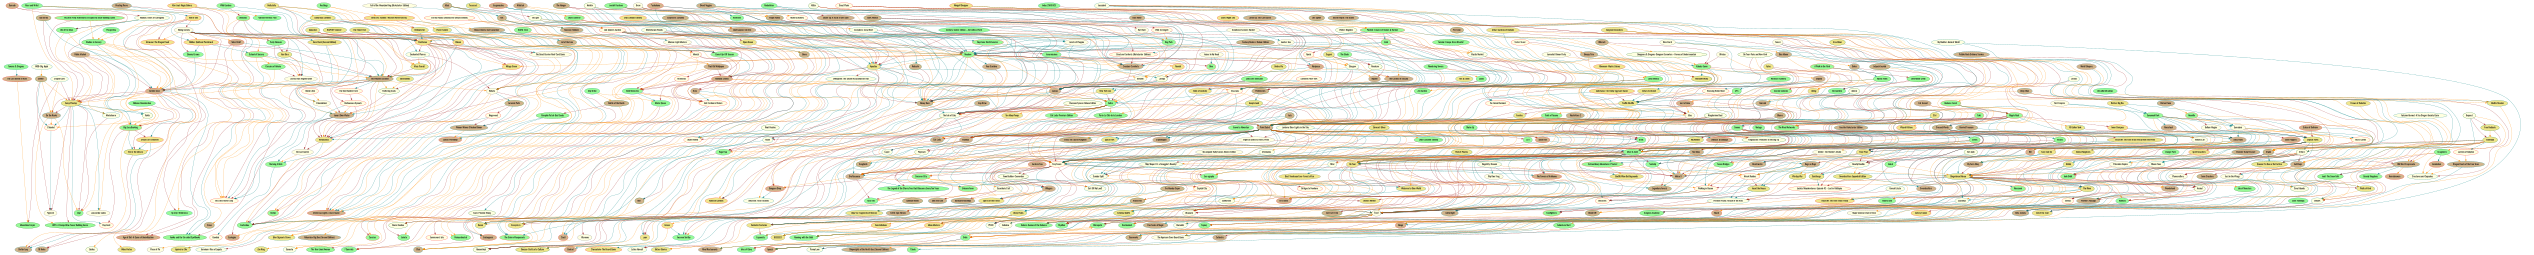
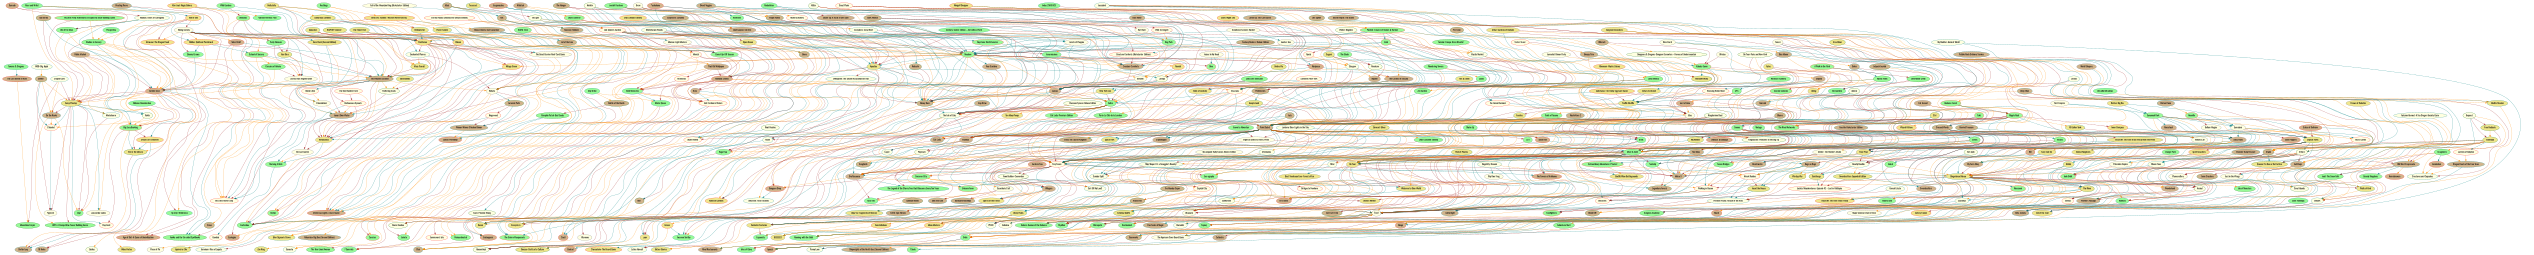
edge "The Whatnot Cabinet" -> "The One Hundred Torii": now "The Whatnot Cabinet" -> "Thieves Den"
edge "MonsDRAWsity" -> "Point Salad": removed
edge "Bellum Magica" -> "Gingerbread House": now "Good Puppers" -> "Gingerbread House"
edge "Orbis" -> "Micropolis": reversed
